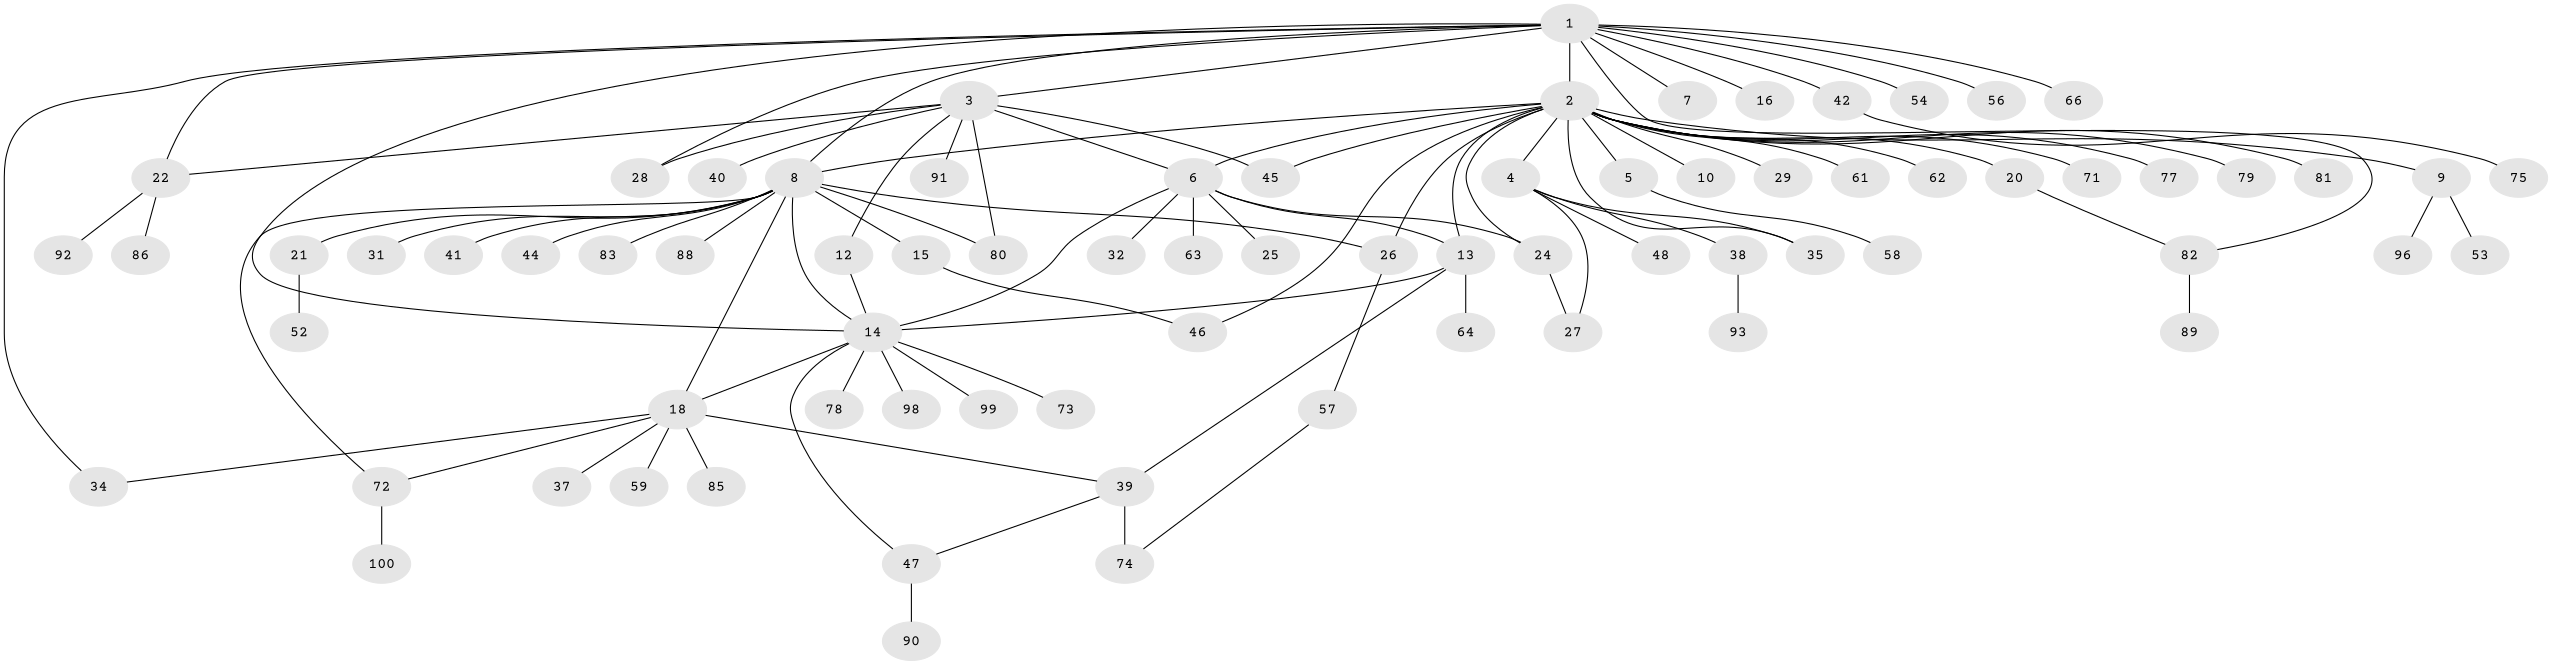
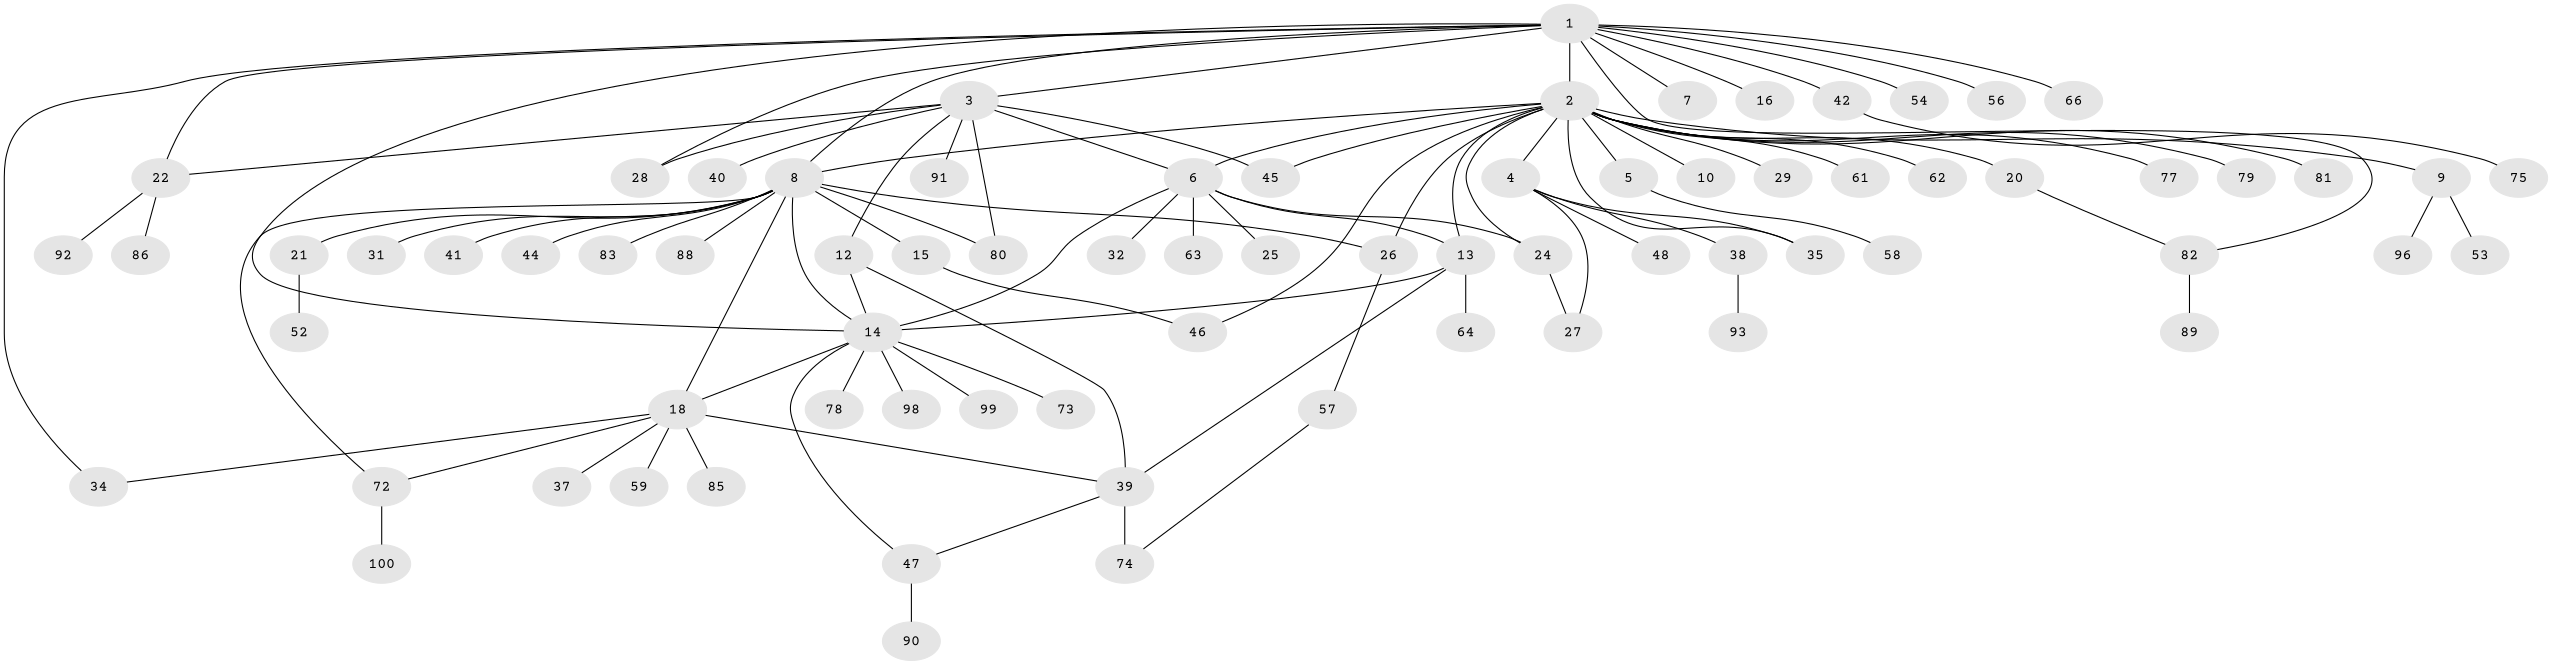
node "71": removed
edge "12" -- "39": added
